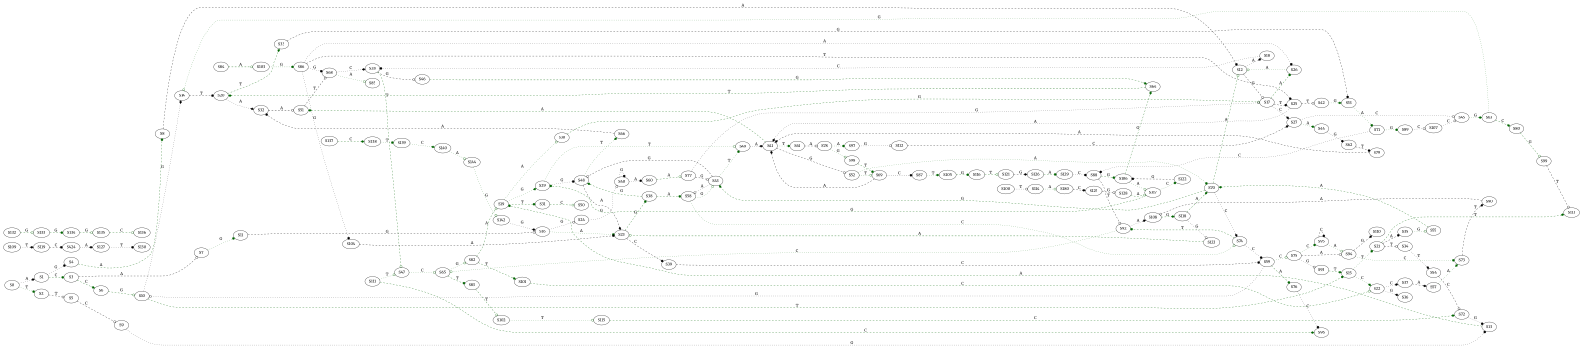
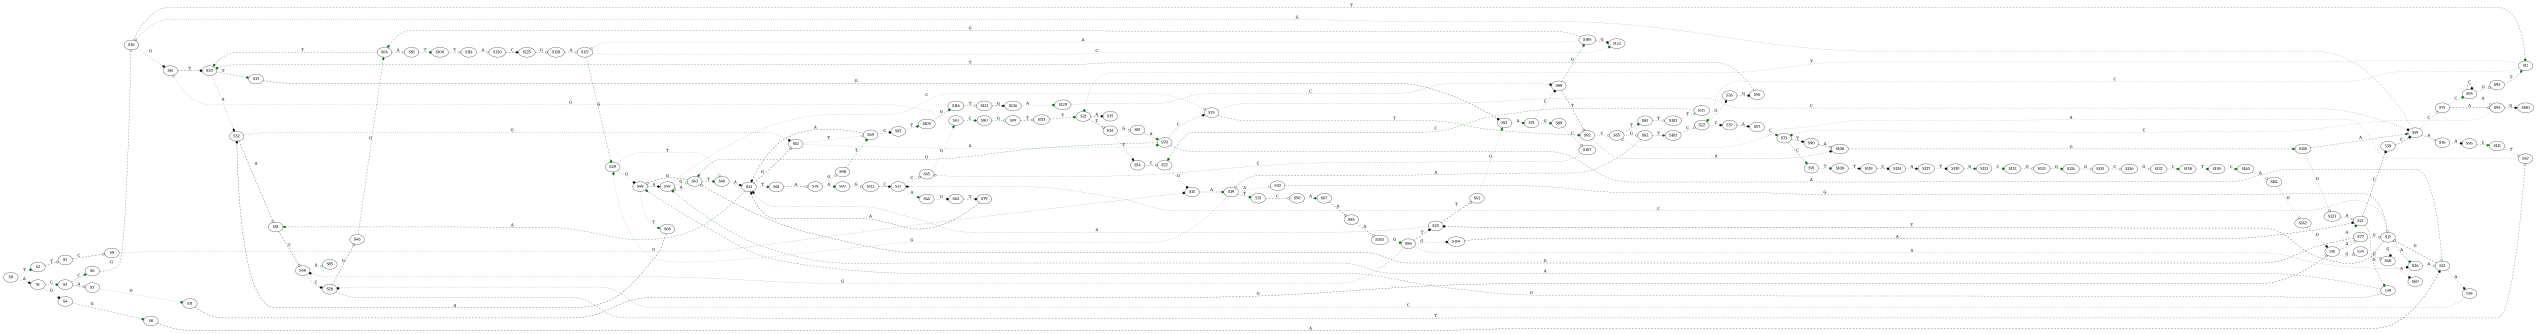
node "S81": added
node "S103": label "S103" -> "S703"
node "S56": added
edge "S32" -> "S52": added, label "G"
node "S144": label "S144" -> "S141"
edge "S43" -> "S49": style dotted -> dashed
node "S91": added
node "S131": added
edge "S136" -> "S137": added, label "G"
edge "S126" -> "S129": style dashed -> dotted
edge "S60" -> "S77": now "S16" -> "S77"
edge "S122" -> "S106": reversed
node "S180": label "S180" -> "S120"
node "S317": label "S317" -> "S117"
node "S67": added
edge "S118" -> "S70": now "S118" -> "S59"
edge "S48" -> "S23": now "S48" -> "S58"
edge "S21" -> "S113": reversed
node "S110": label "S110" -> "S610"
edge "S35" -> "S55": now "S34" -> "S55"
node "S424": label "S424" -> "S124"
edge "S75" -> "S93": now "S95" -> "S93"
edge "S4" -> "S8": label "A" -> "G"
edge "S47" -> "S65": label "C" -> "A"
edge "S57" -> "S73": label "A" -> "C"
edge "S59" -> "S76": arrowhead dot -> odot
edge "S76" -> "S96": label "C" -> "A"
edge "S111" -> "S96": reversed
